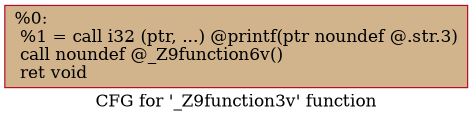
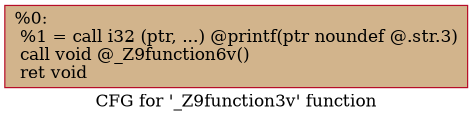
node "%0:": text "call noundef @_Z9function6v()" -> "call void @_Z9function6v()"
